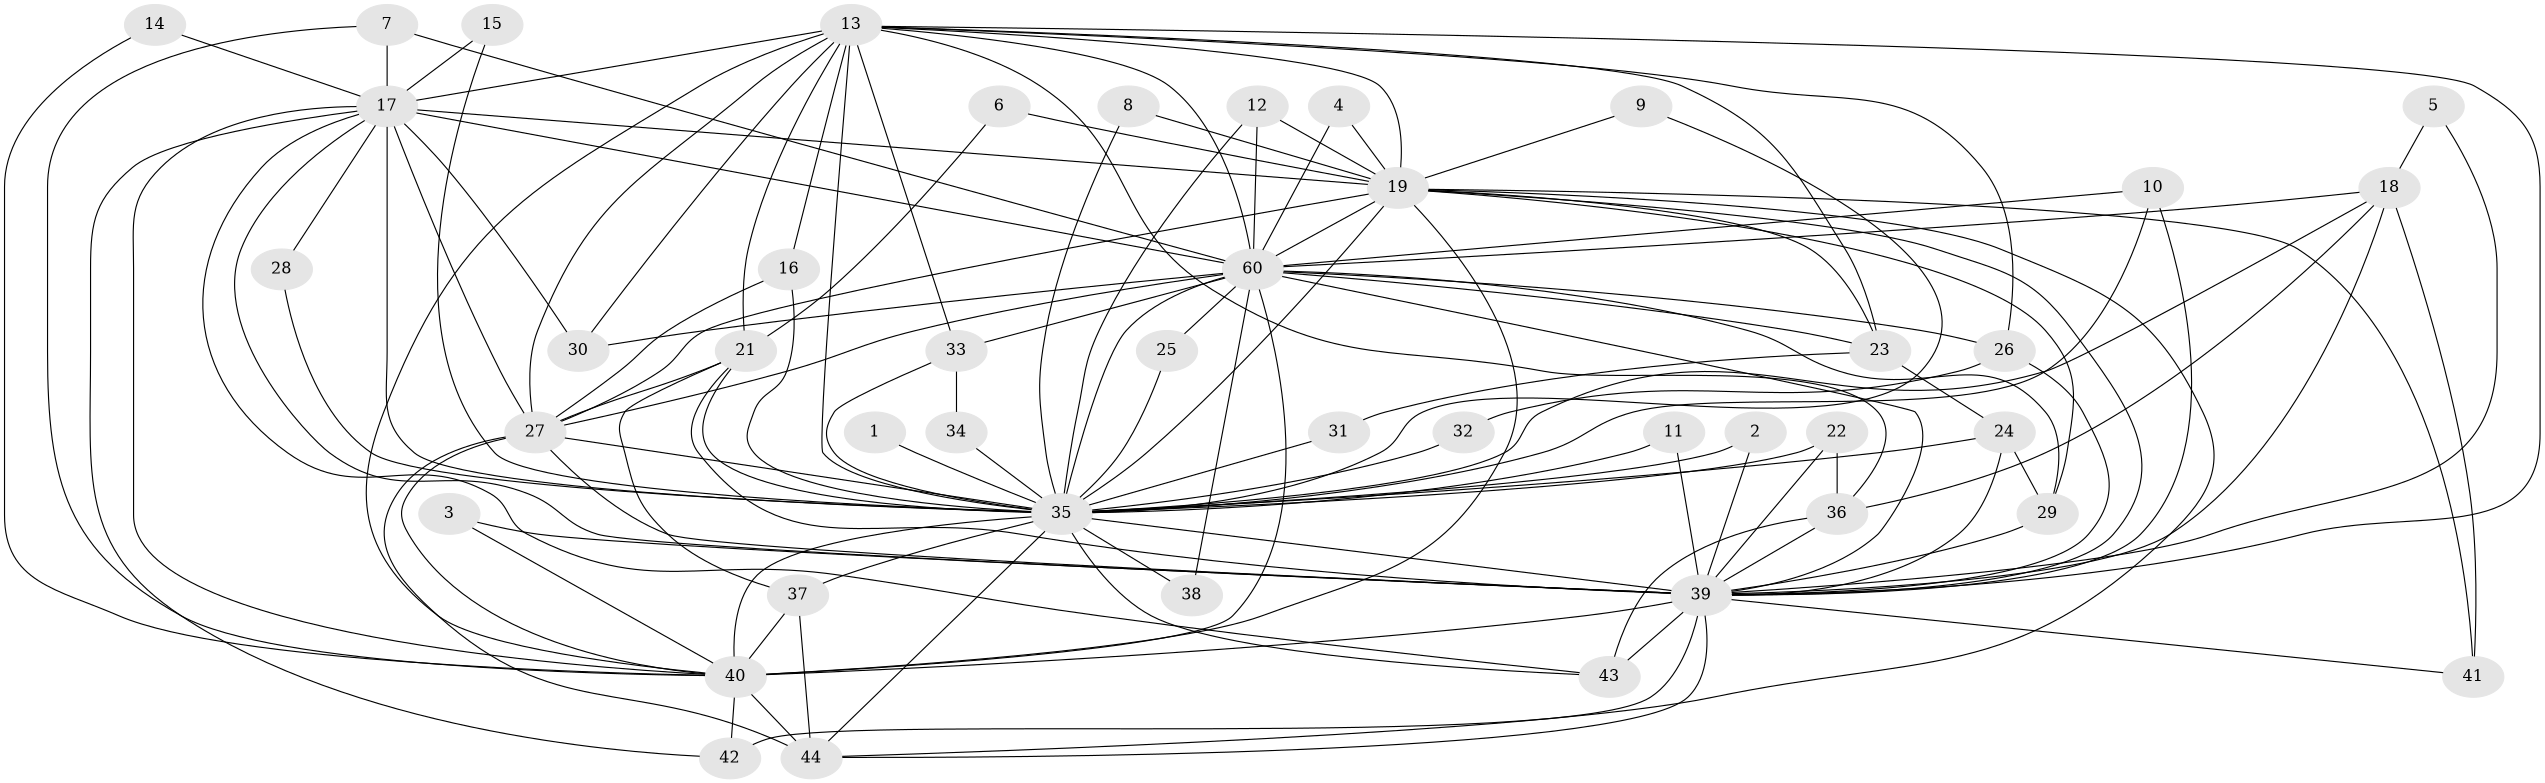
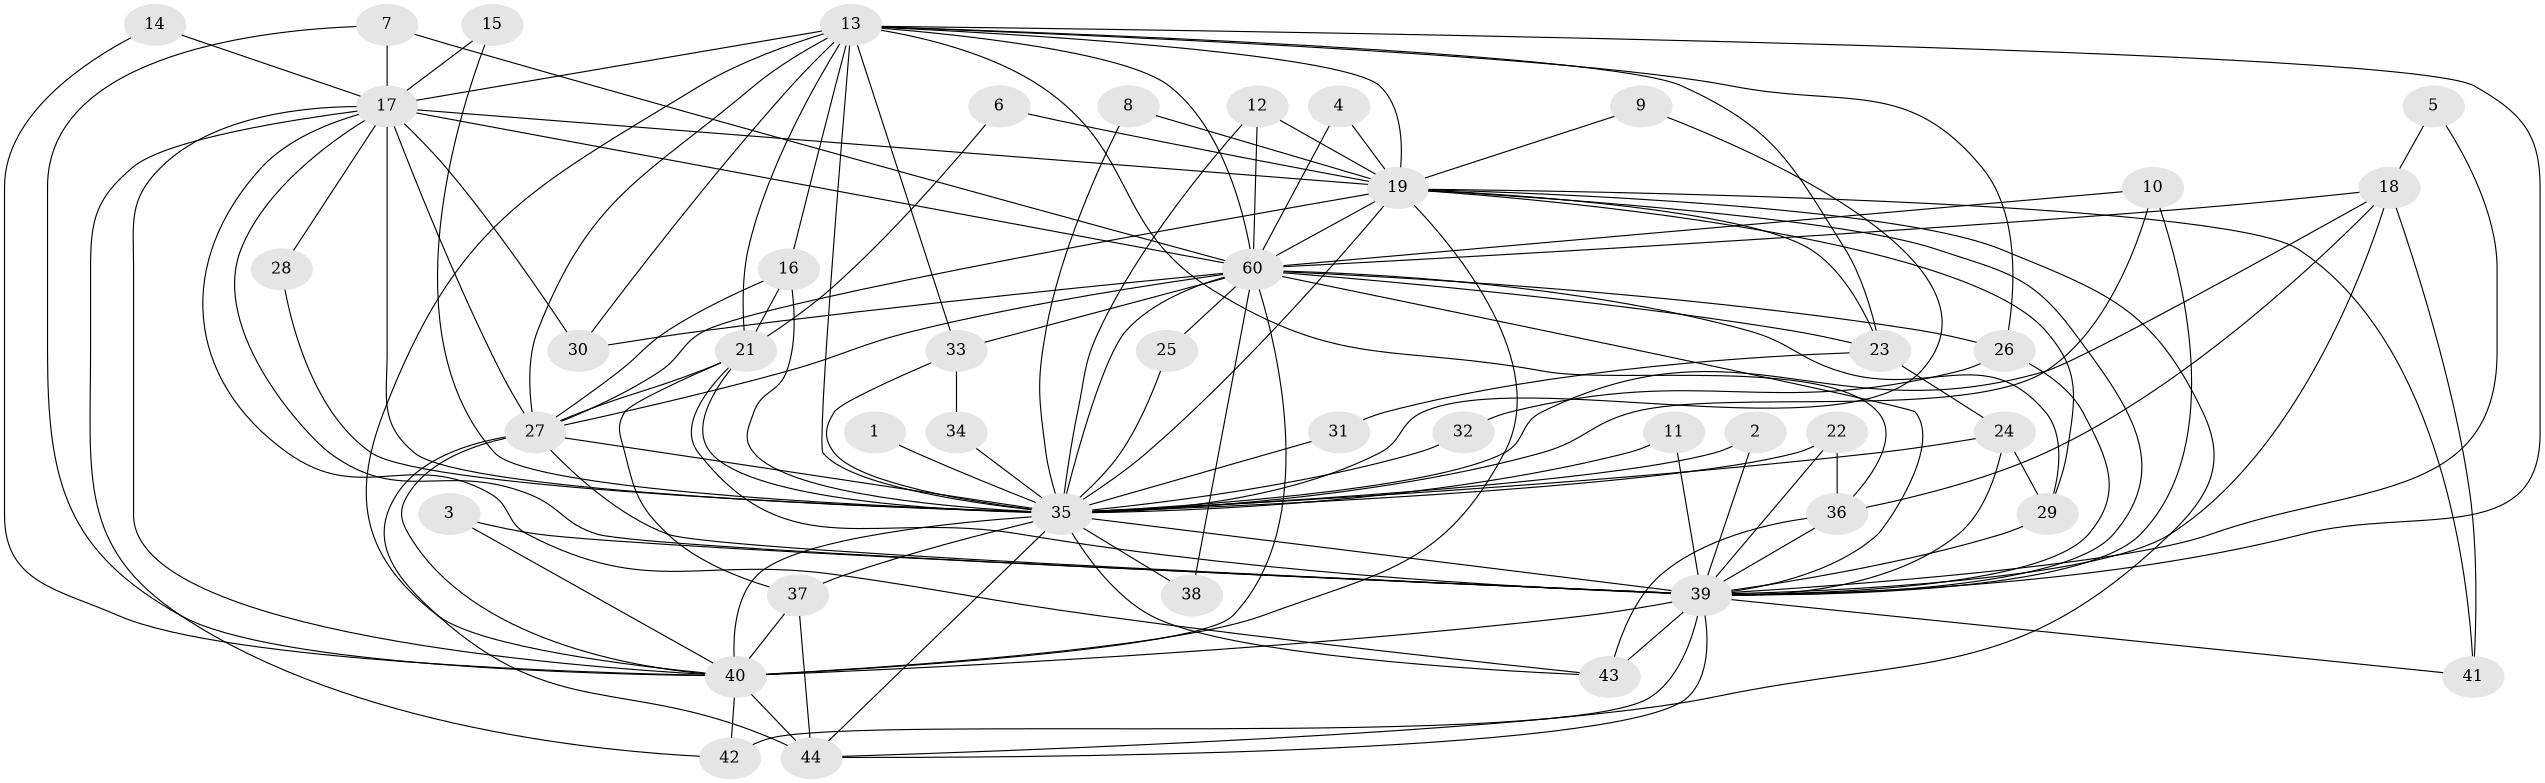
edge "16" -- "21": added
